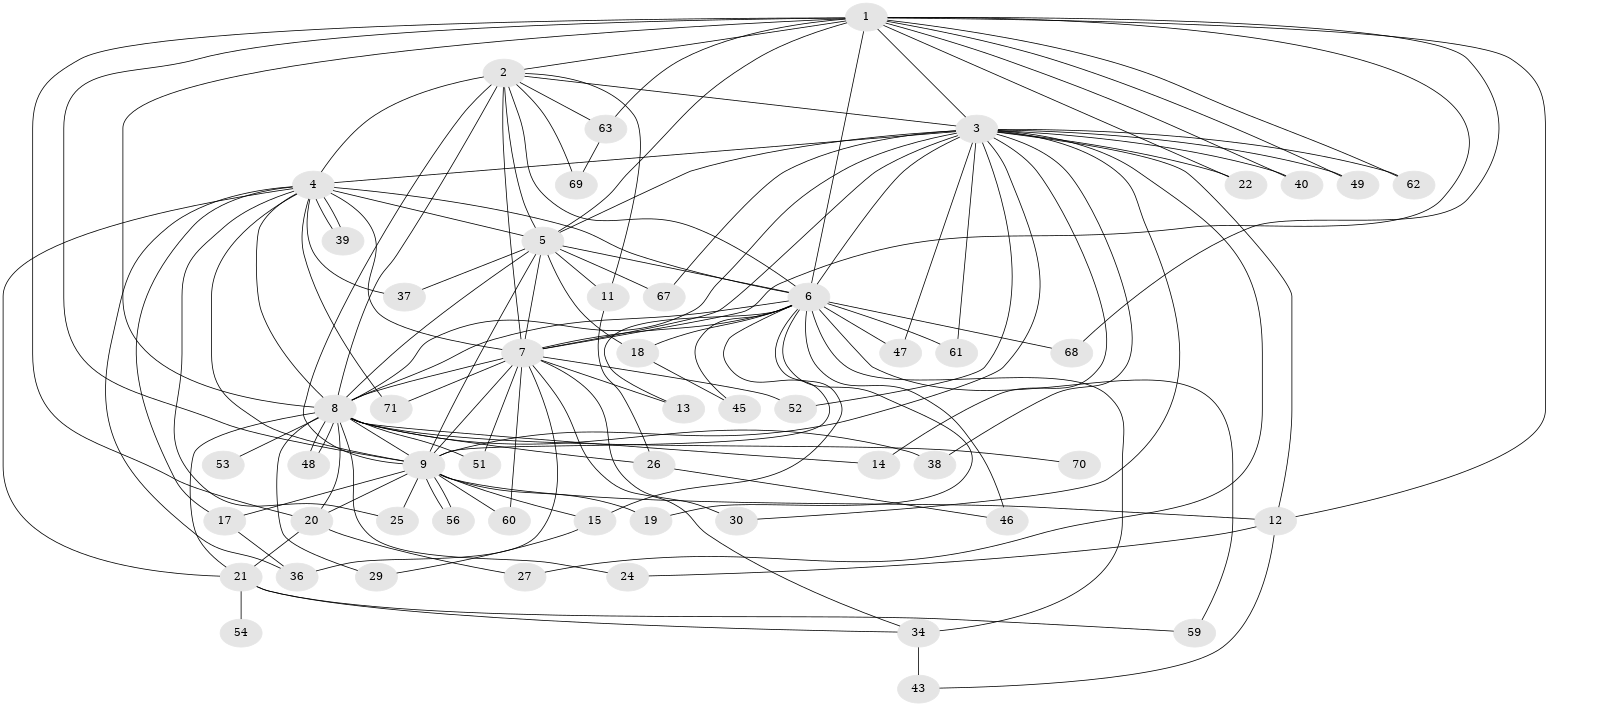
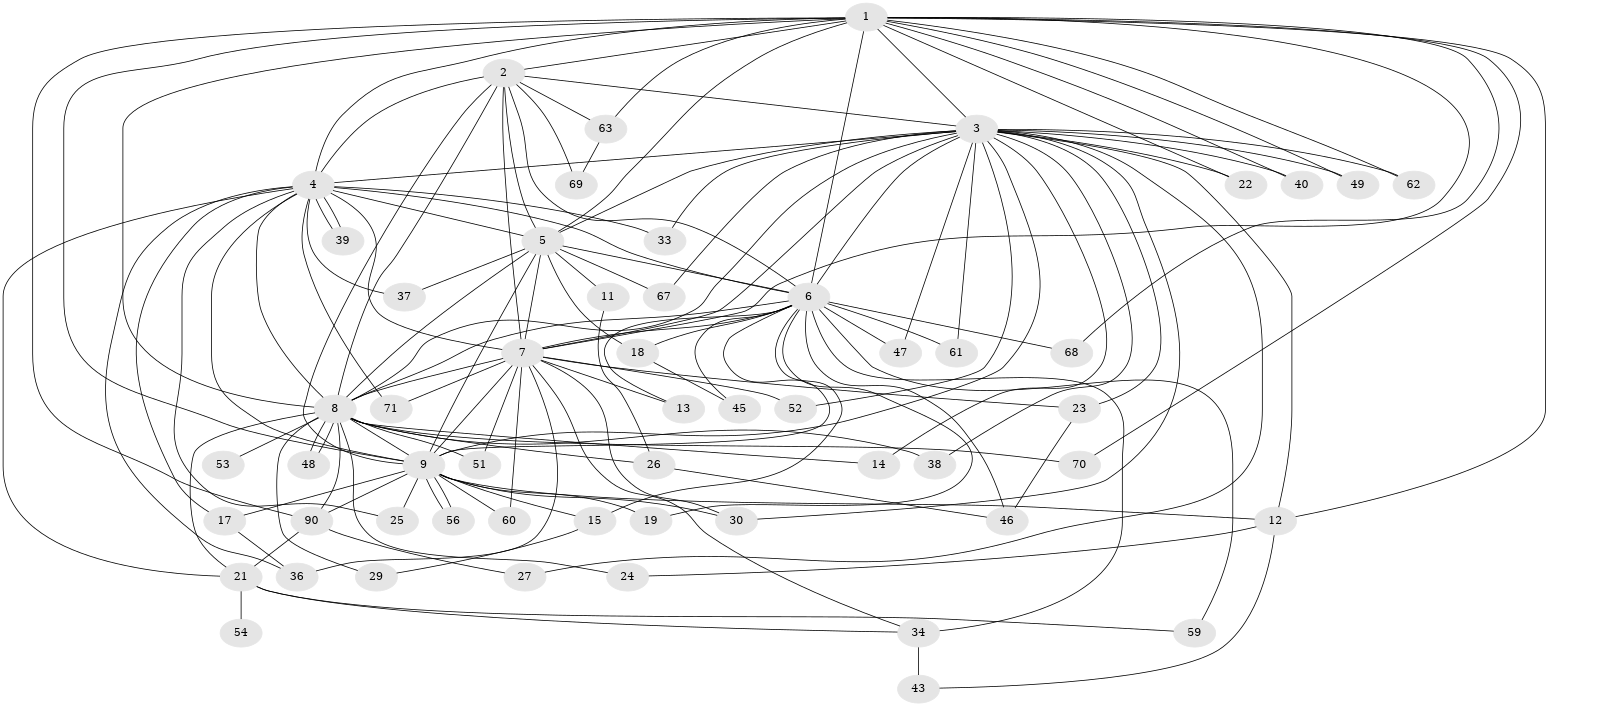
edge "1" -- "4": added
edge "1" -- "70": added
edge "2" -- "11": removed
node "33": added
node "23": added
edge "9" -- "30": added
node "20": label "20" -> "90"
